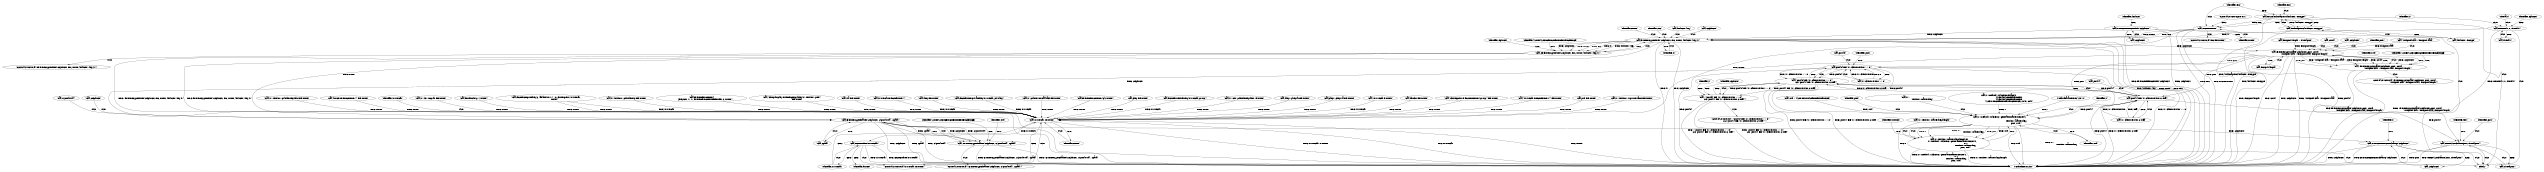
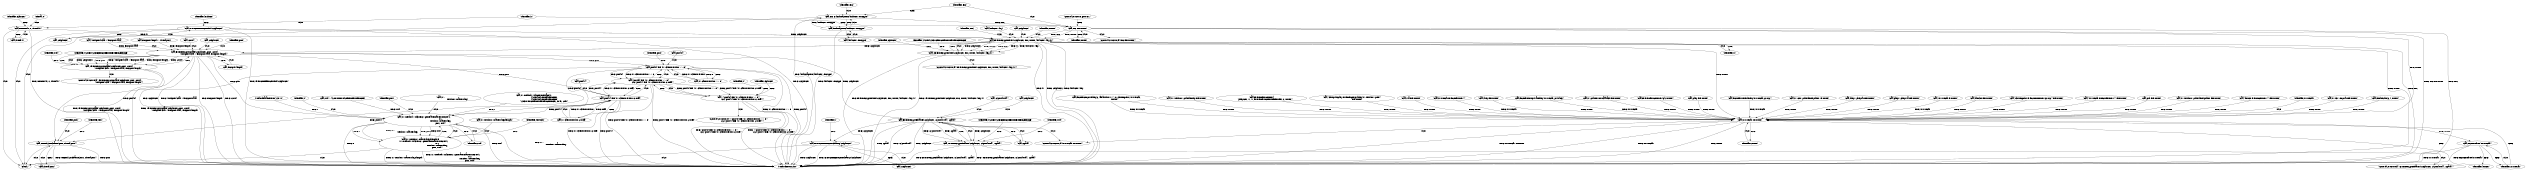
edge "(Call,kssl_map_enc(kssl_ctx->enctype))" -> "(Call,kssl_ctx->enctype)": label "CFG: " -> "AST: "
node "(Call,s->session->srp_username == NULL)": removed
edge "(Call,srvr_ecdh != NULL)" -> "(Call,EC_KEY_free(srvr_ecdh))": label "DDG: srvr_ecdh" -> "DDG: NULL"
edge "(Call,EC_KEY_free(srvr_ecdh))" -> "(ControlStructure,if (srvr_ecdh != NULL))": now "(Call,EVP_DecryptFinal_ex(&ciph_ctx, &(pms[outl]), &padl))" -> "(ControlStructure,if (srvr_ecdh != NULL))"
